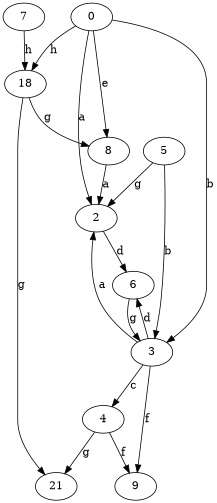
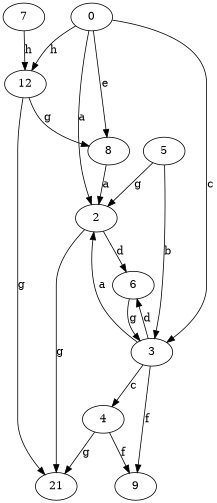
node "18": label "18" -> "12"
edge "0" -> "3": label "b" -> "c"
edge "2" -> "21": added, label "g"
